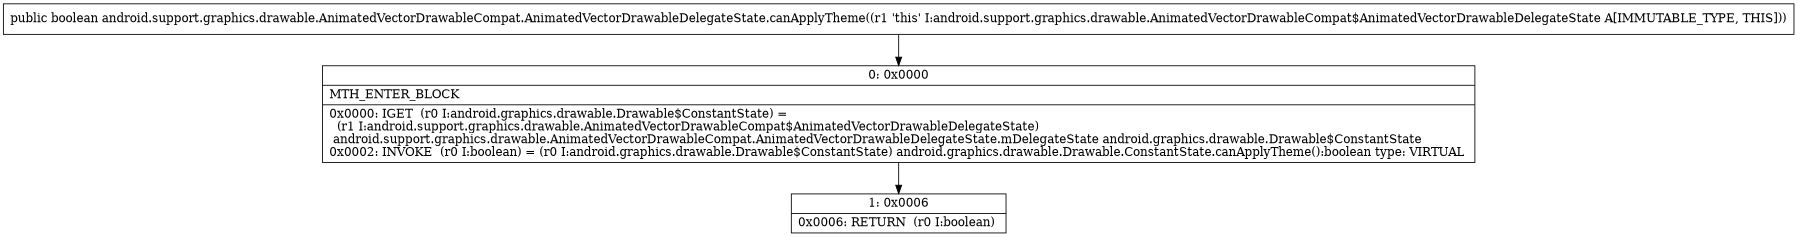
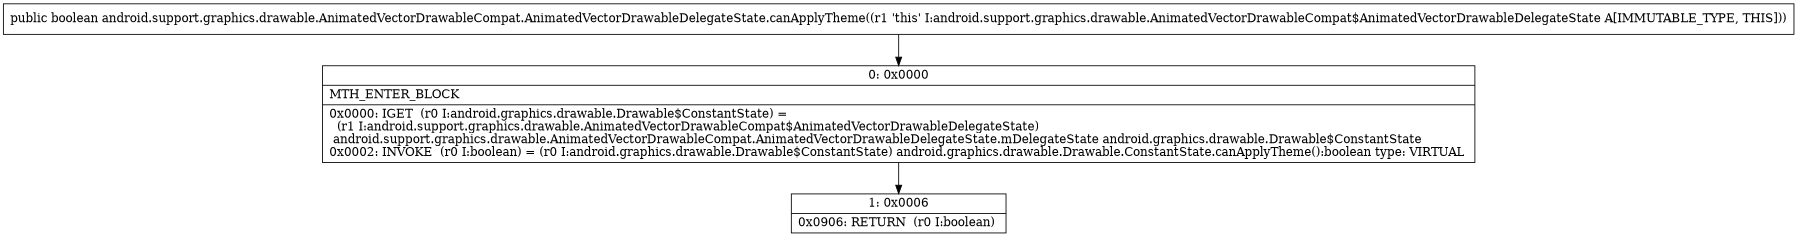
node "1: 0x0006": text "0x0006: RETURN  (r0 I:boolean)" -> "0x0906: RETURN  (r0 I:boolean)"
